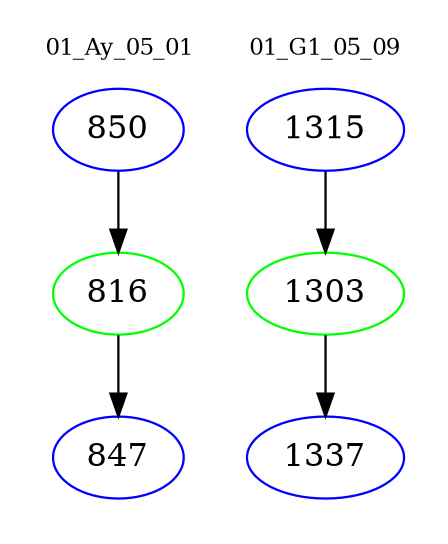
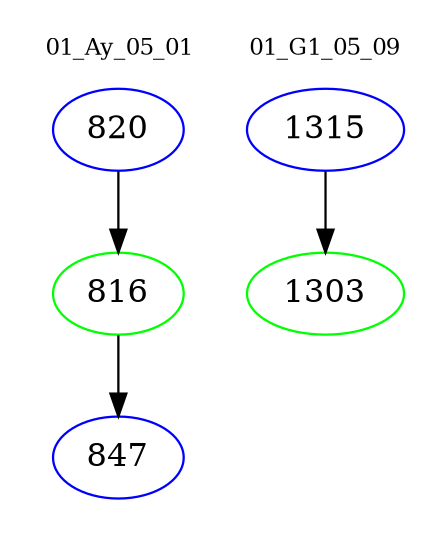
node "850": label "850" -> "820"
node "1337": removed
